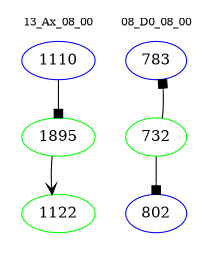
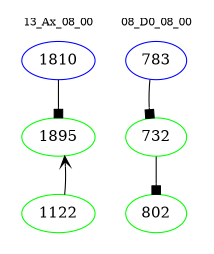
node "1110": label "1110" -> "1810"
edge "732" -> "783": reversed
edge "1895" -> "1122": reversed
node "802": color blue -> green
